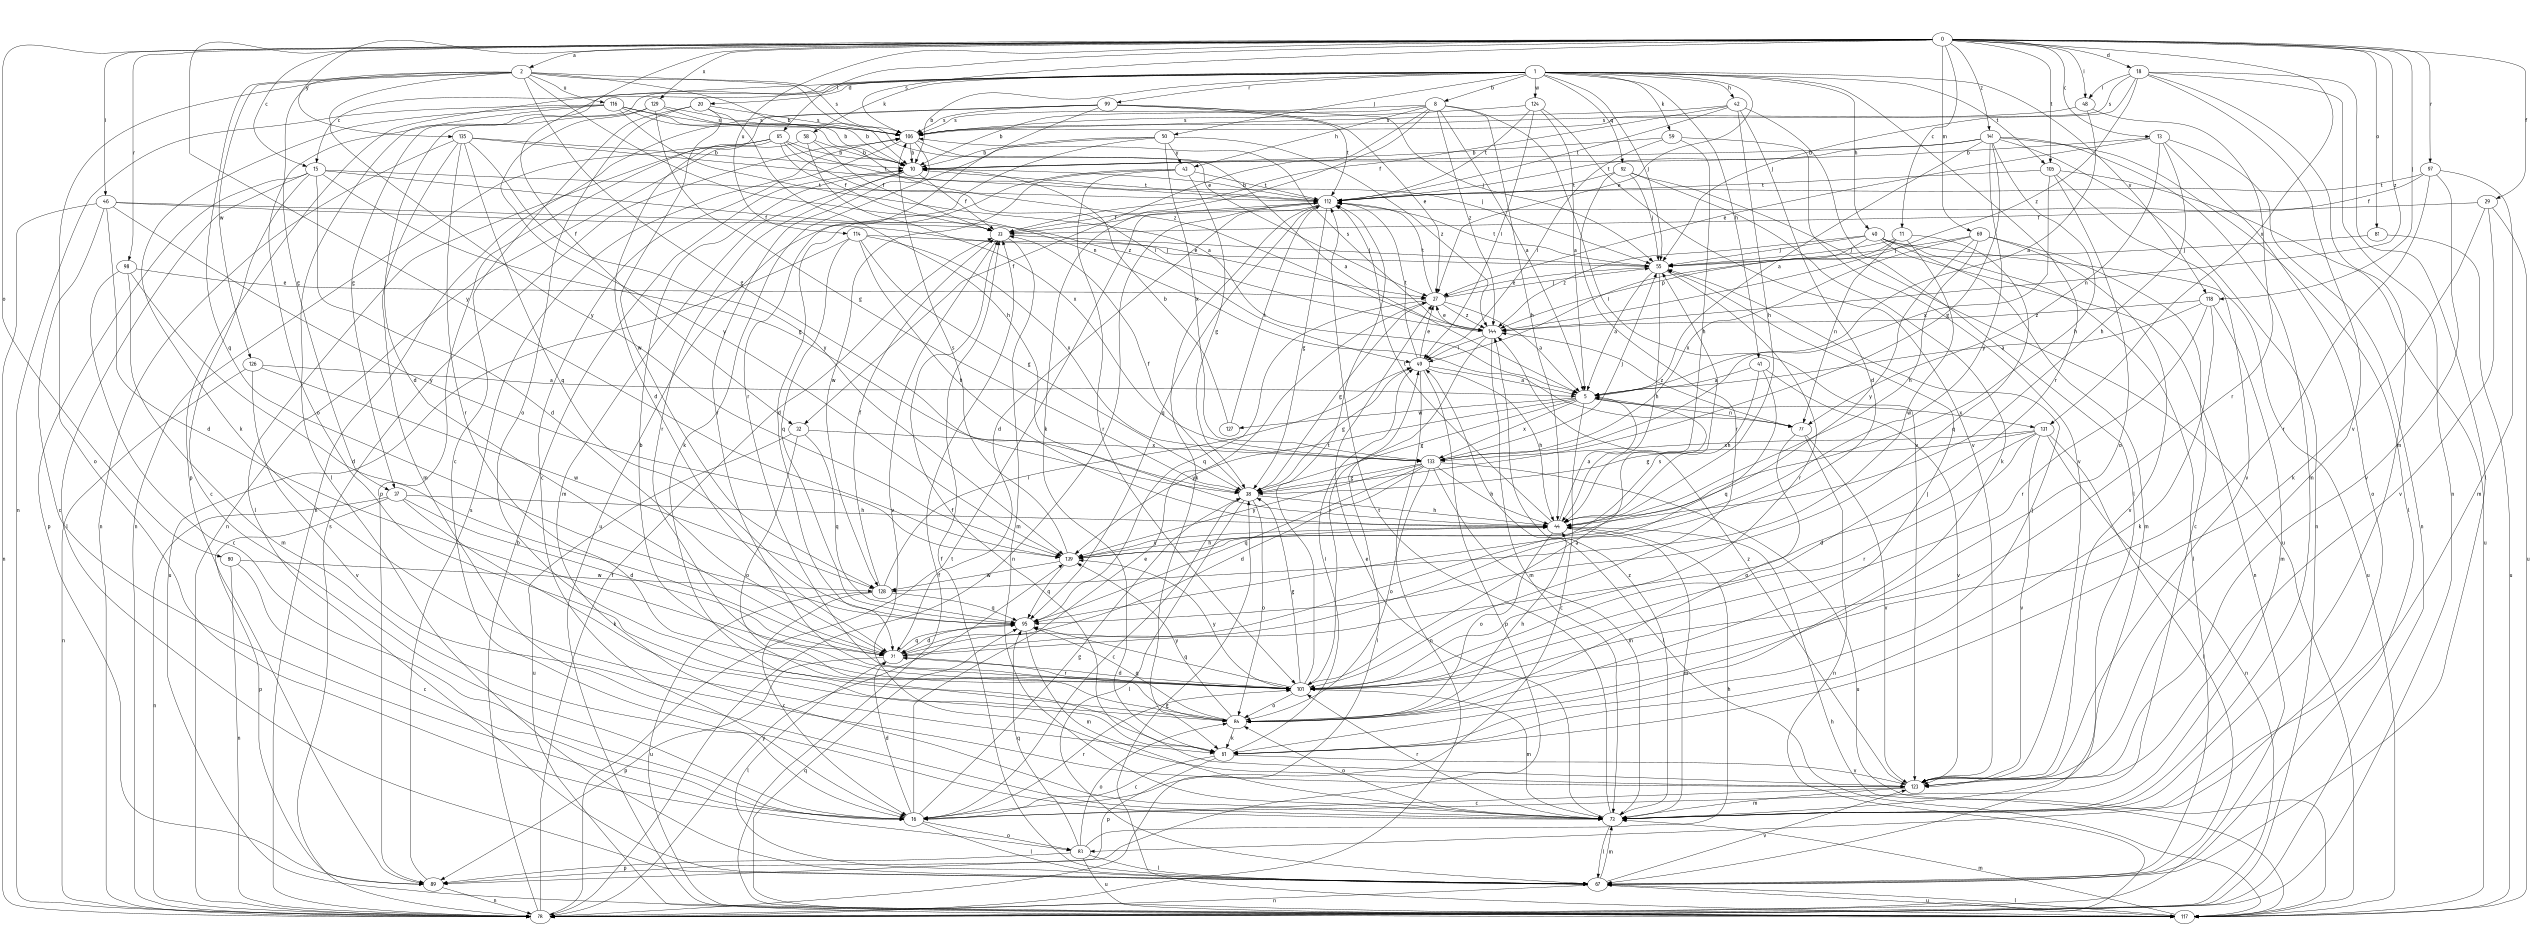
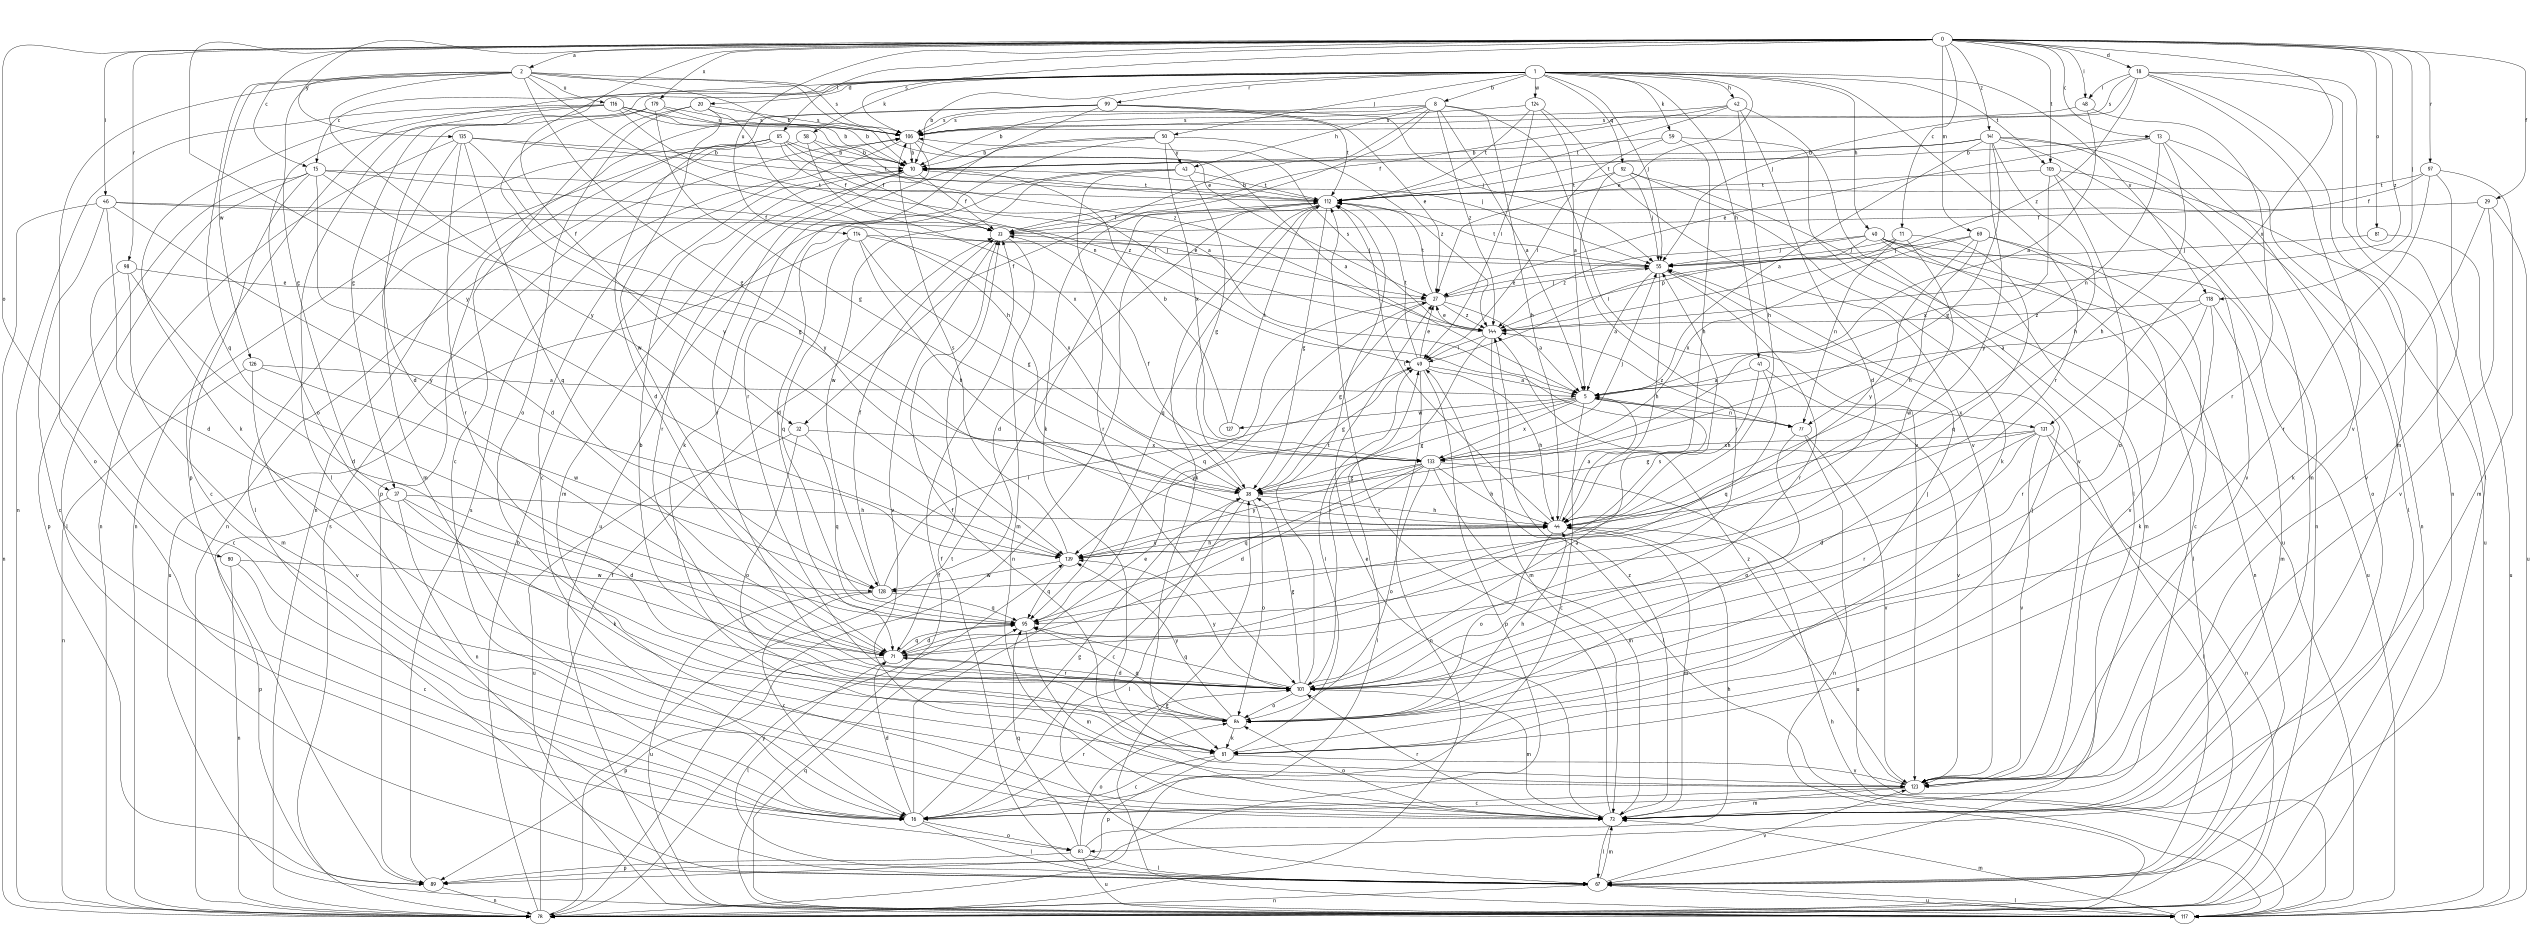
node "129": label "129" -> "179"
node "21": label "21" -> "71"
edge "37" -> "78": now "37" -> "16"
